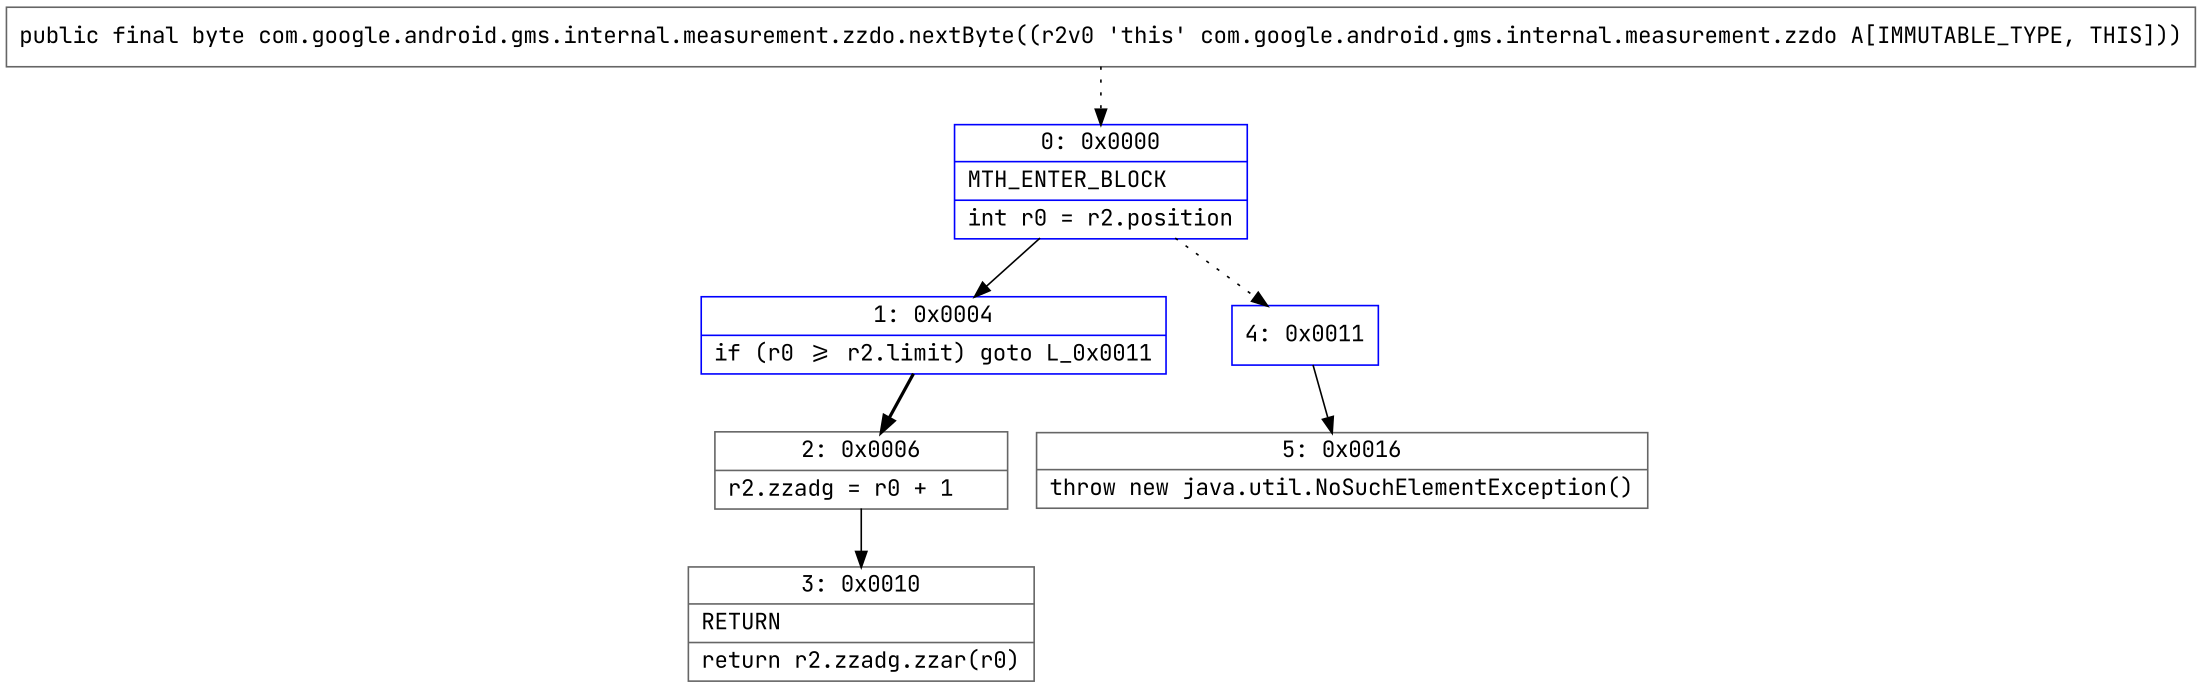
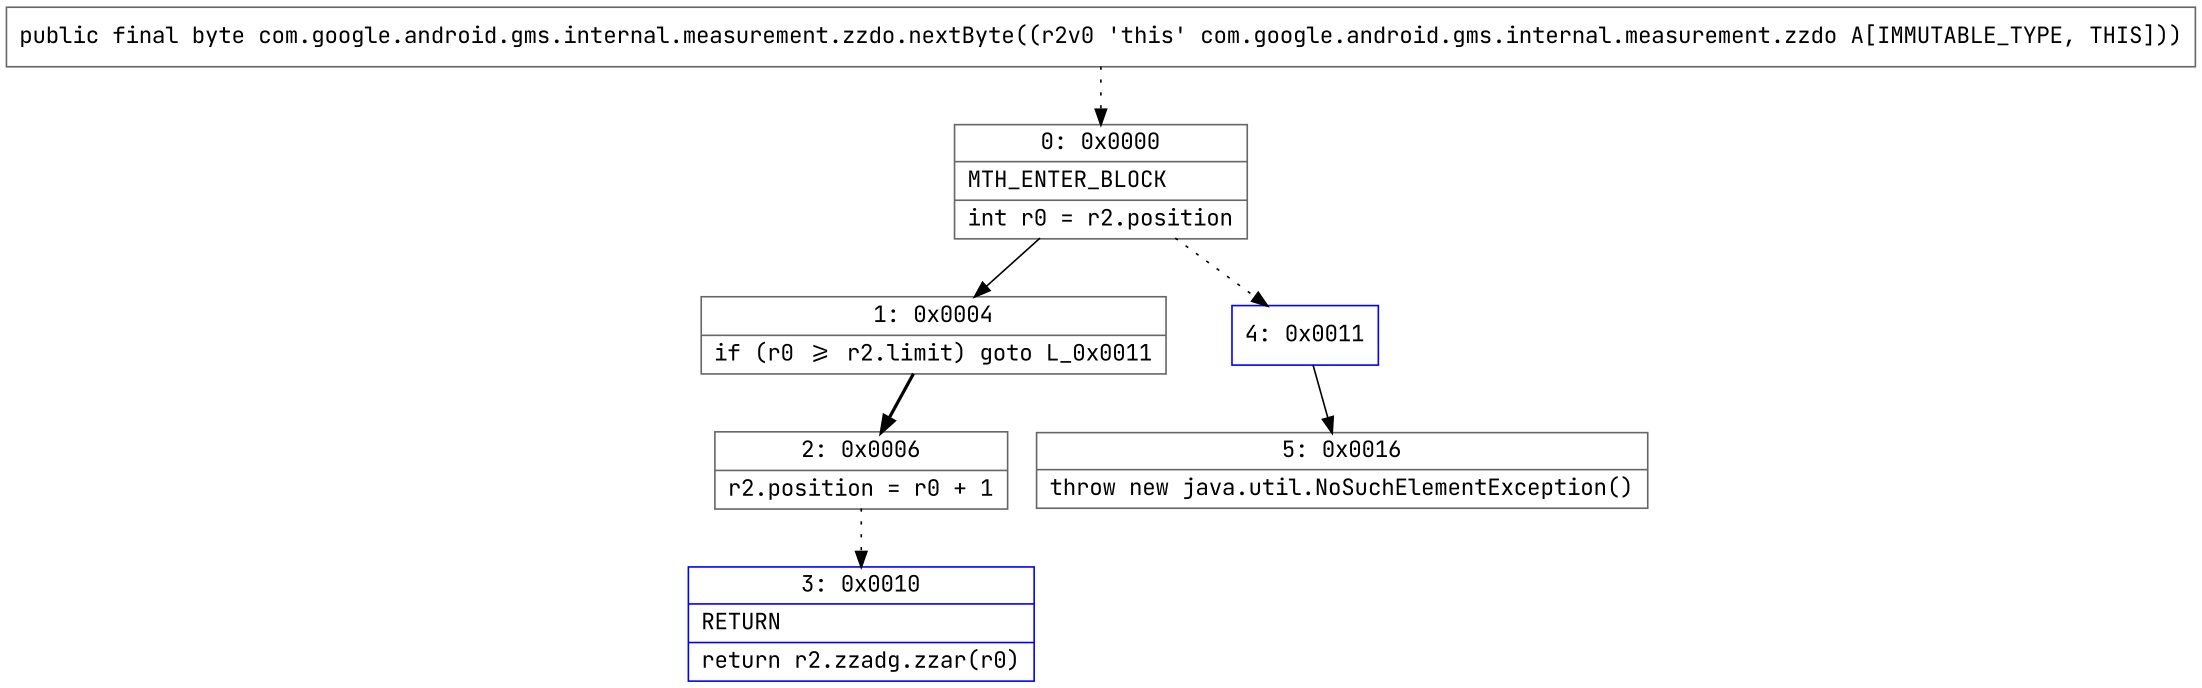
node "0: 0x0000": color blue -> gray40
node "1: 0x0004": color blue -> gray40
node "2: 0x0006": text "r2.zzadg = r0 + 1" -> "r2.position = r0 + 1"
edge "2: 0x0006" -> "3: 0x0010": style solid -> dotted
node "3: 0x0010": color gray40 -> blue
